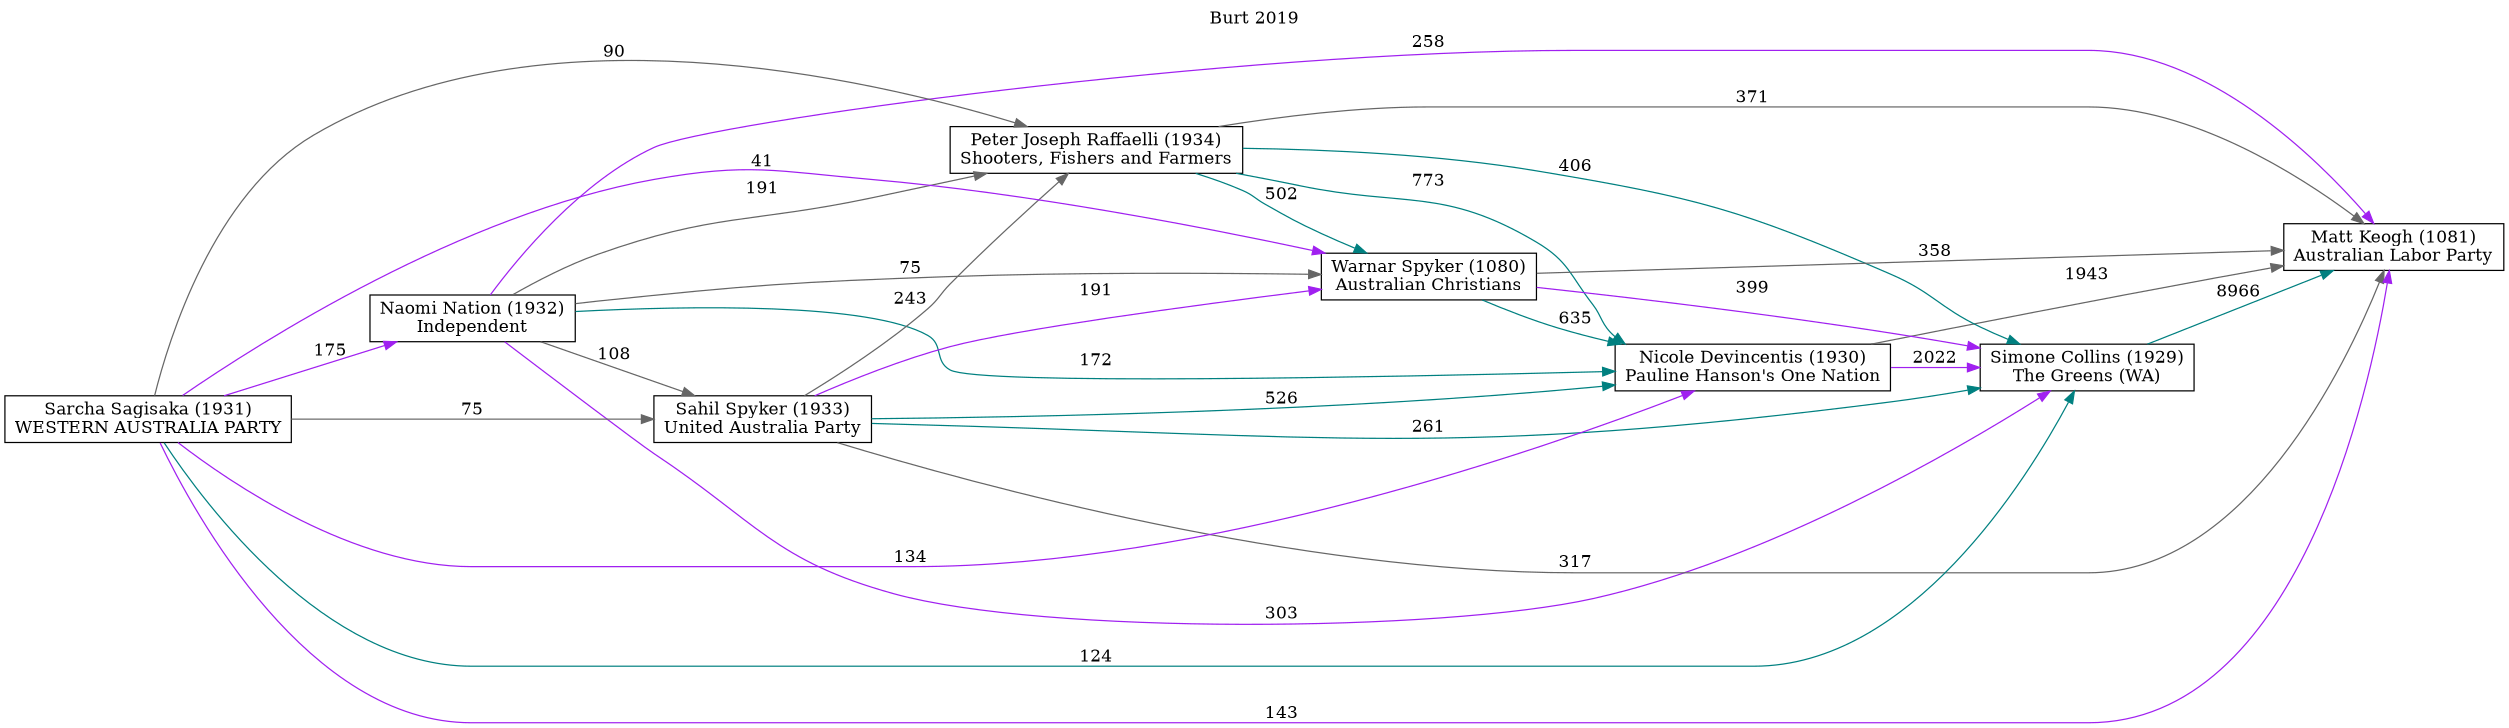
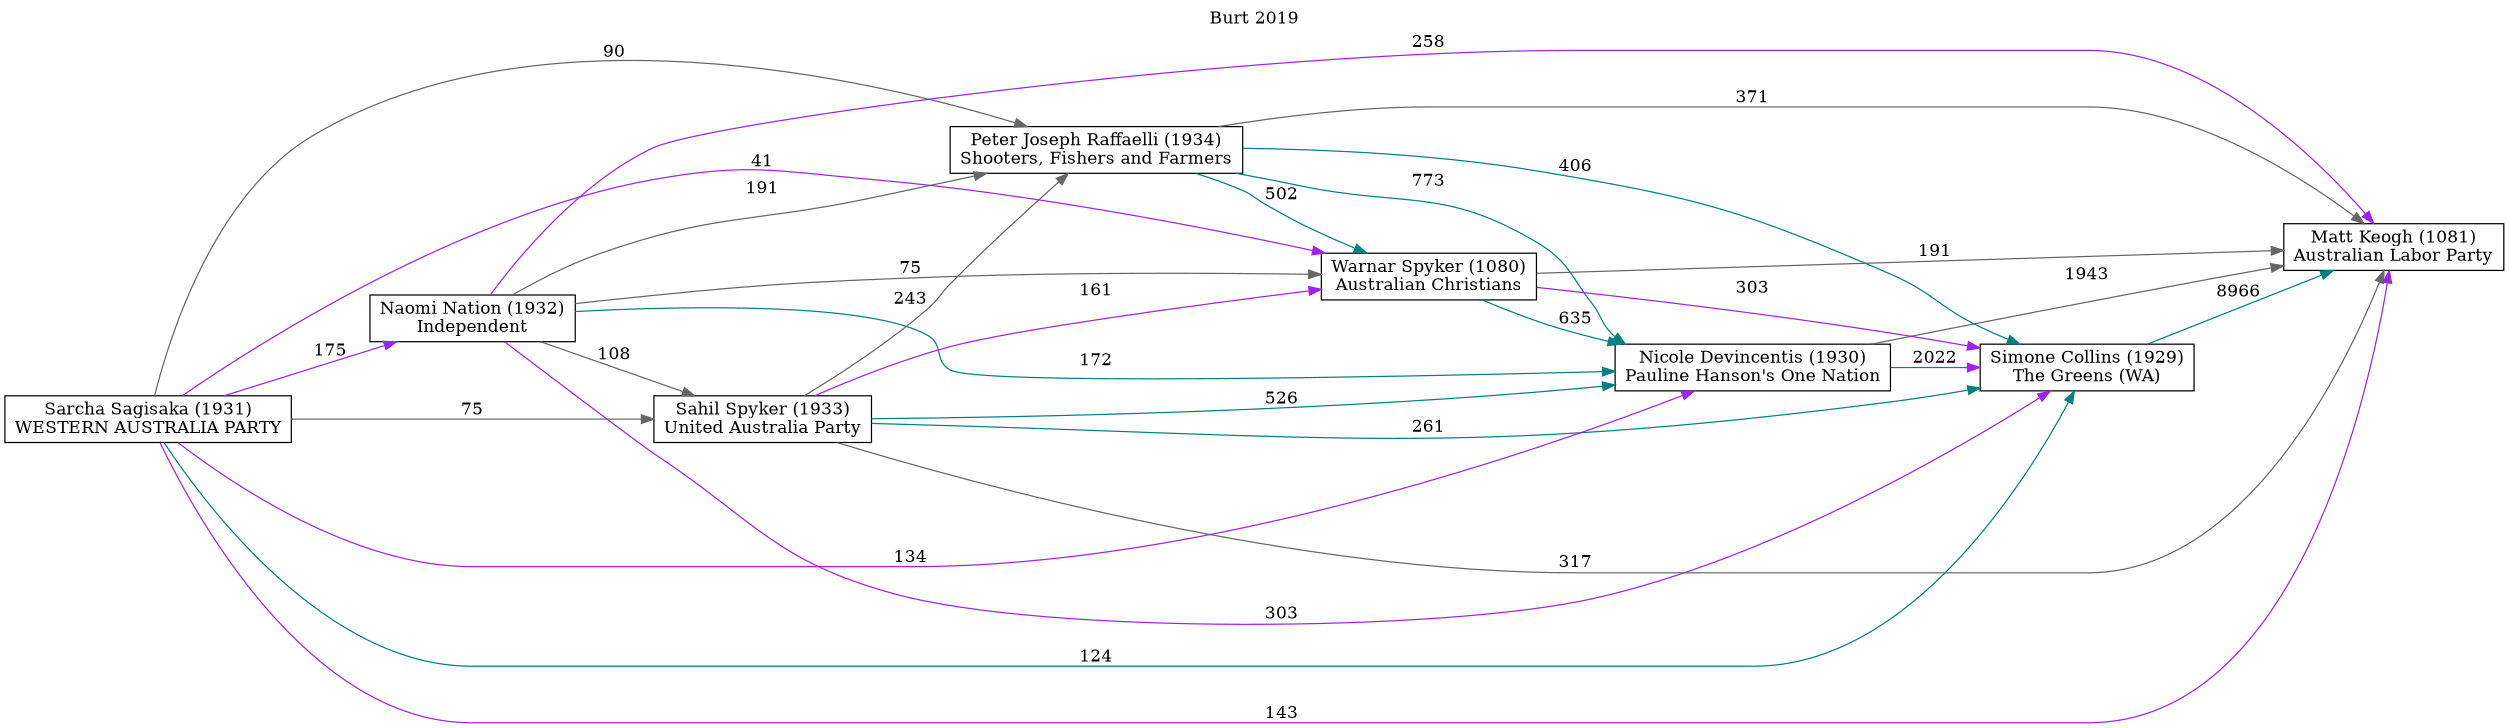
edge "Warnar Spyker (1080) Australian Christians" -> "Matt Keogh (1081) Australian Labor Party": label "358" -> "191"
edge "Warnar Spyker (1080) Australian Christians" -> "Simone Collins (1929) The Greens (WA)": label "399" -> "303"
edge "Sahil Spyker (1933) United Australia Party" -> "Warnar Spyker (1080) Australian Christians": label "191" -> "161"
